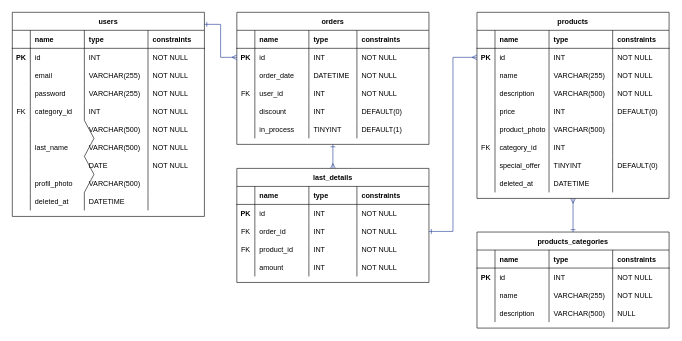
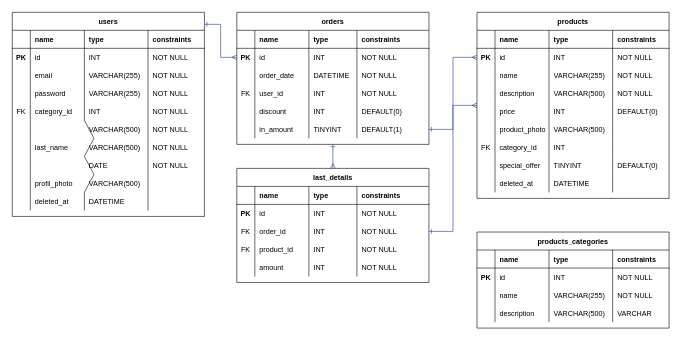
node "in_process": label "in_process" -> "in_amount"
edge "products" -- "products_categories": now "products" -- "DEFAULT(1)"
node "NULL": label "NULL" -> "VARCHAR"
